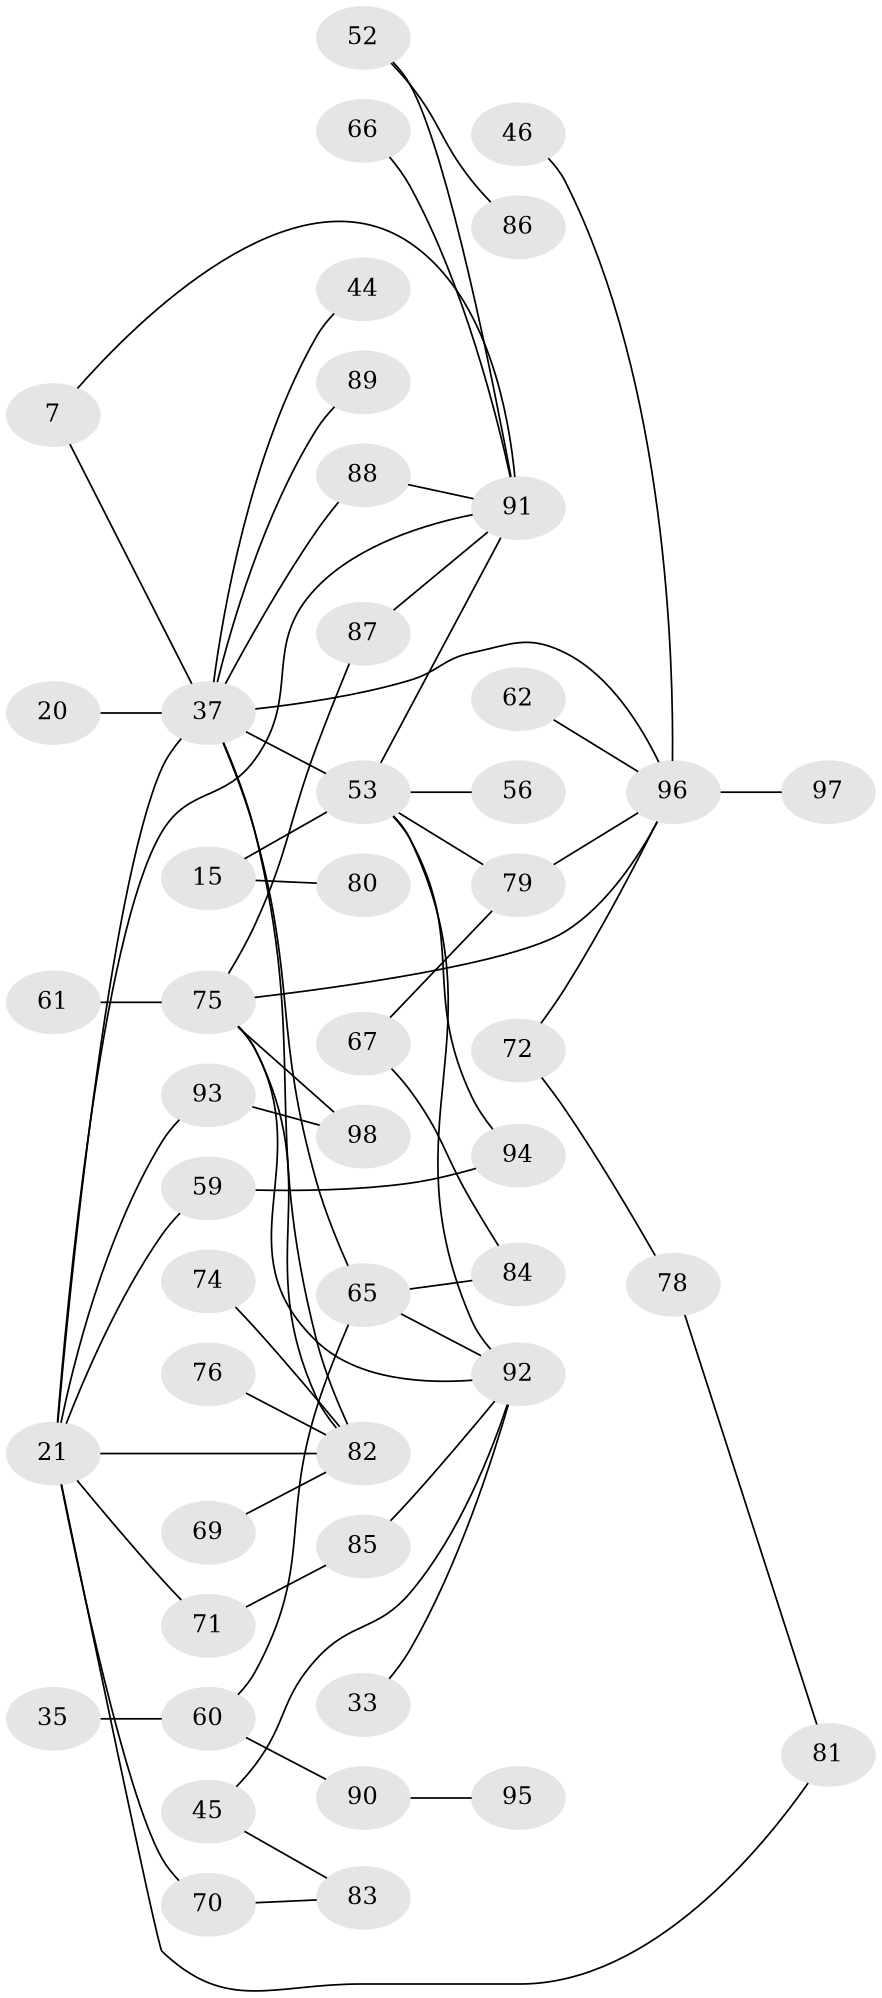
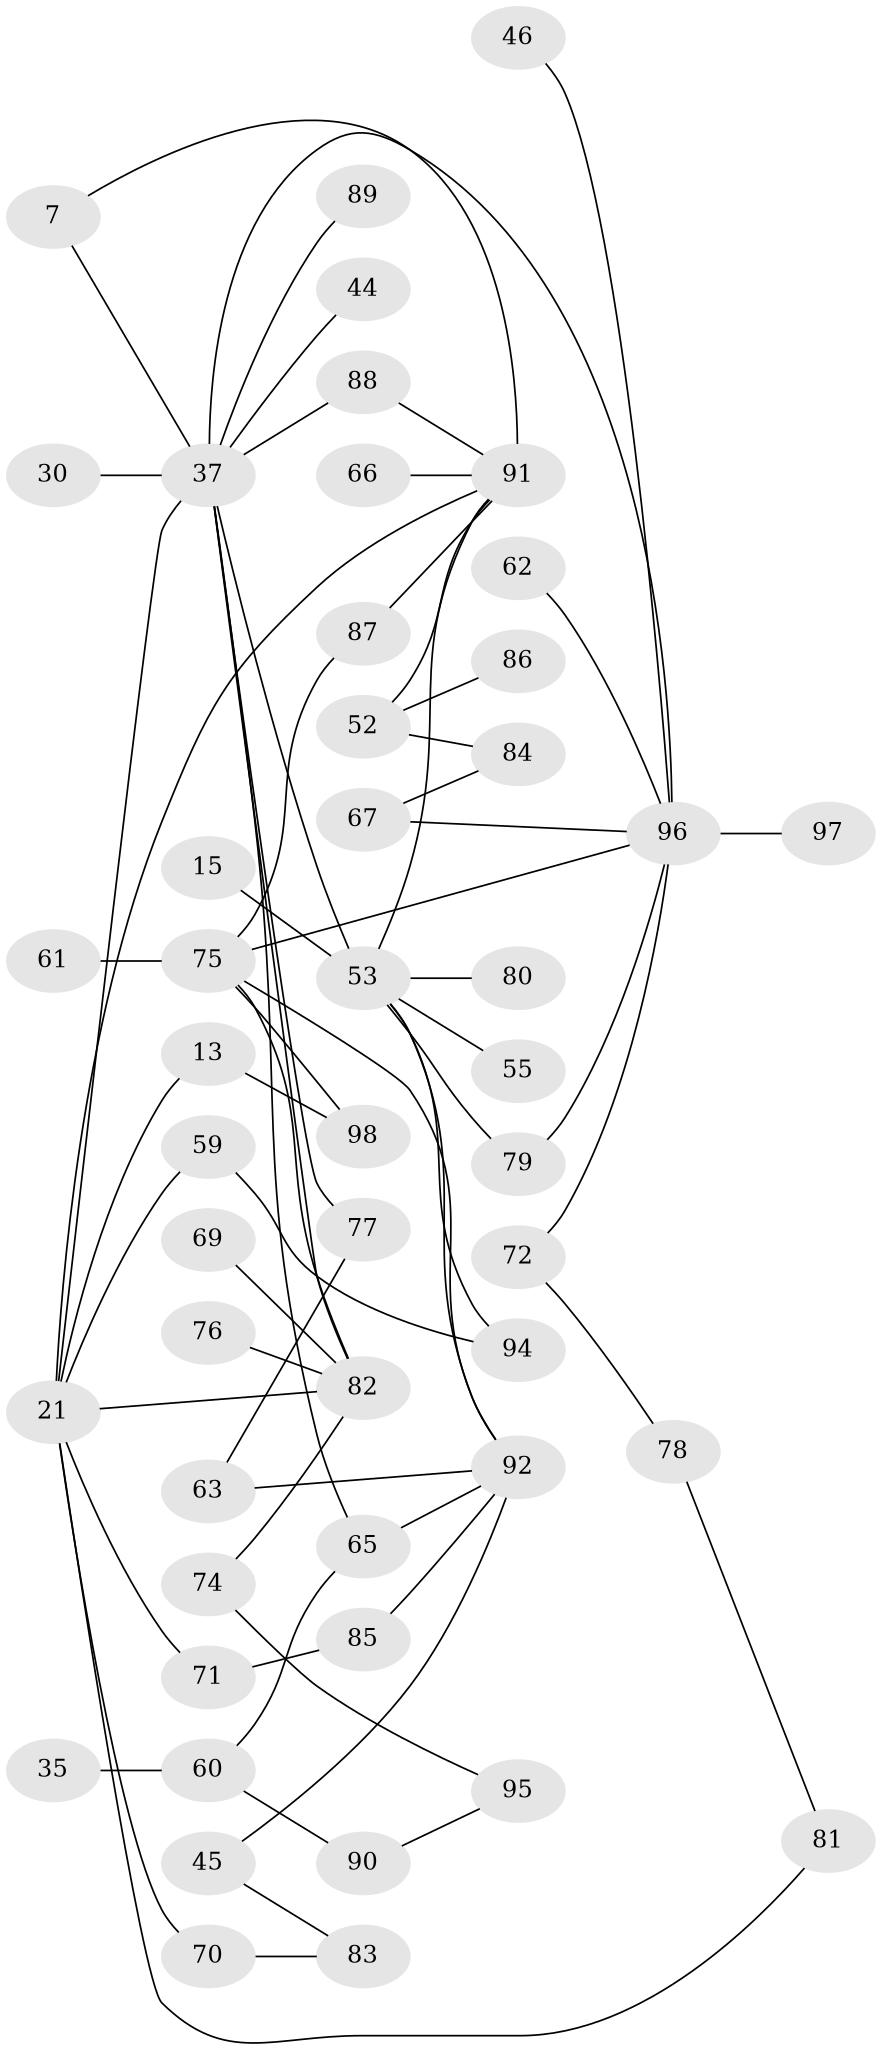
node "20": label "20" -> "30"
node "56": label "56" -> "55"
edge "15" -- "80": now "53" -- "80"
edge "79" -- "67": now "96" -- "67"
node "93": label "93" -> "13"
node "77": added
edge "84" -- "65": now "84" -- "52"
node "33": label "33" -> "63"
edge "74" -- "95": added
